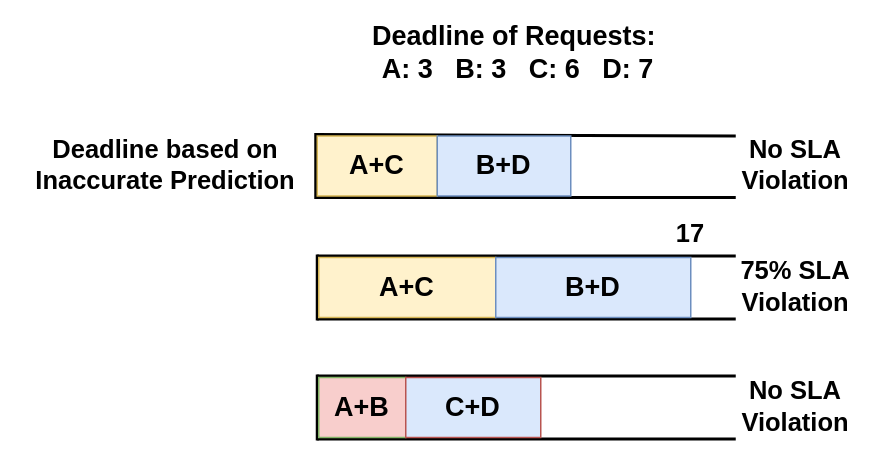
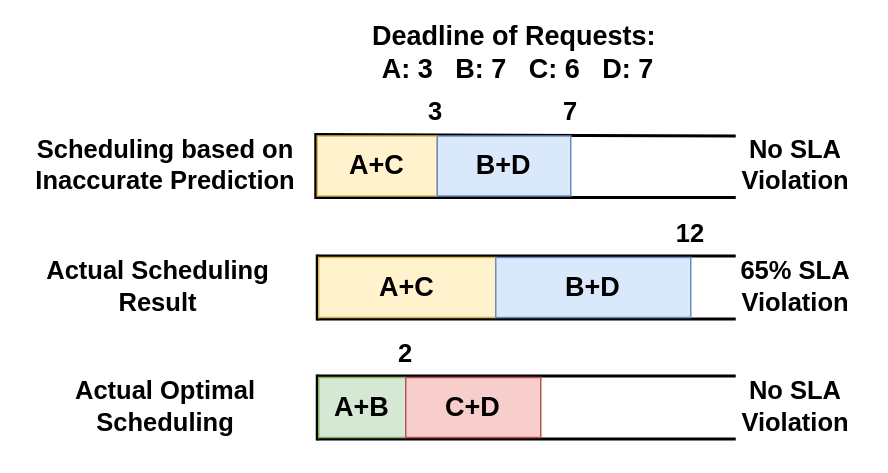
node "Deadline of Requests: A: 3 B: 3 C: 6 D: 7": label "Deadline of Requests: A: 3 B: 3 C: 6 D: 7" -> "Deadline of Requests: A: 3 B: 7 C: 6 D: 7"
node "3": added
node "7": added
node "Deadline based on Inaccurate Prediction": label "Deadline based on Inaccurate Prediction" -> "Scheduling based on Inaccurate Prediction"
node "17": label "17" -> "12"
node "Actual Scheduling Result": added
node "75% SLA Violation": label "75% SLA Violation" -> "65% SLA Violation"
node "2": added
node "Actual Optimal Scheduling": added
node "A+B": fillcolor #f8cecc -> #d5e8d4
node "C+D": fillcolor #dae8fc -> #f8cecc
